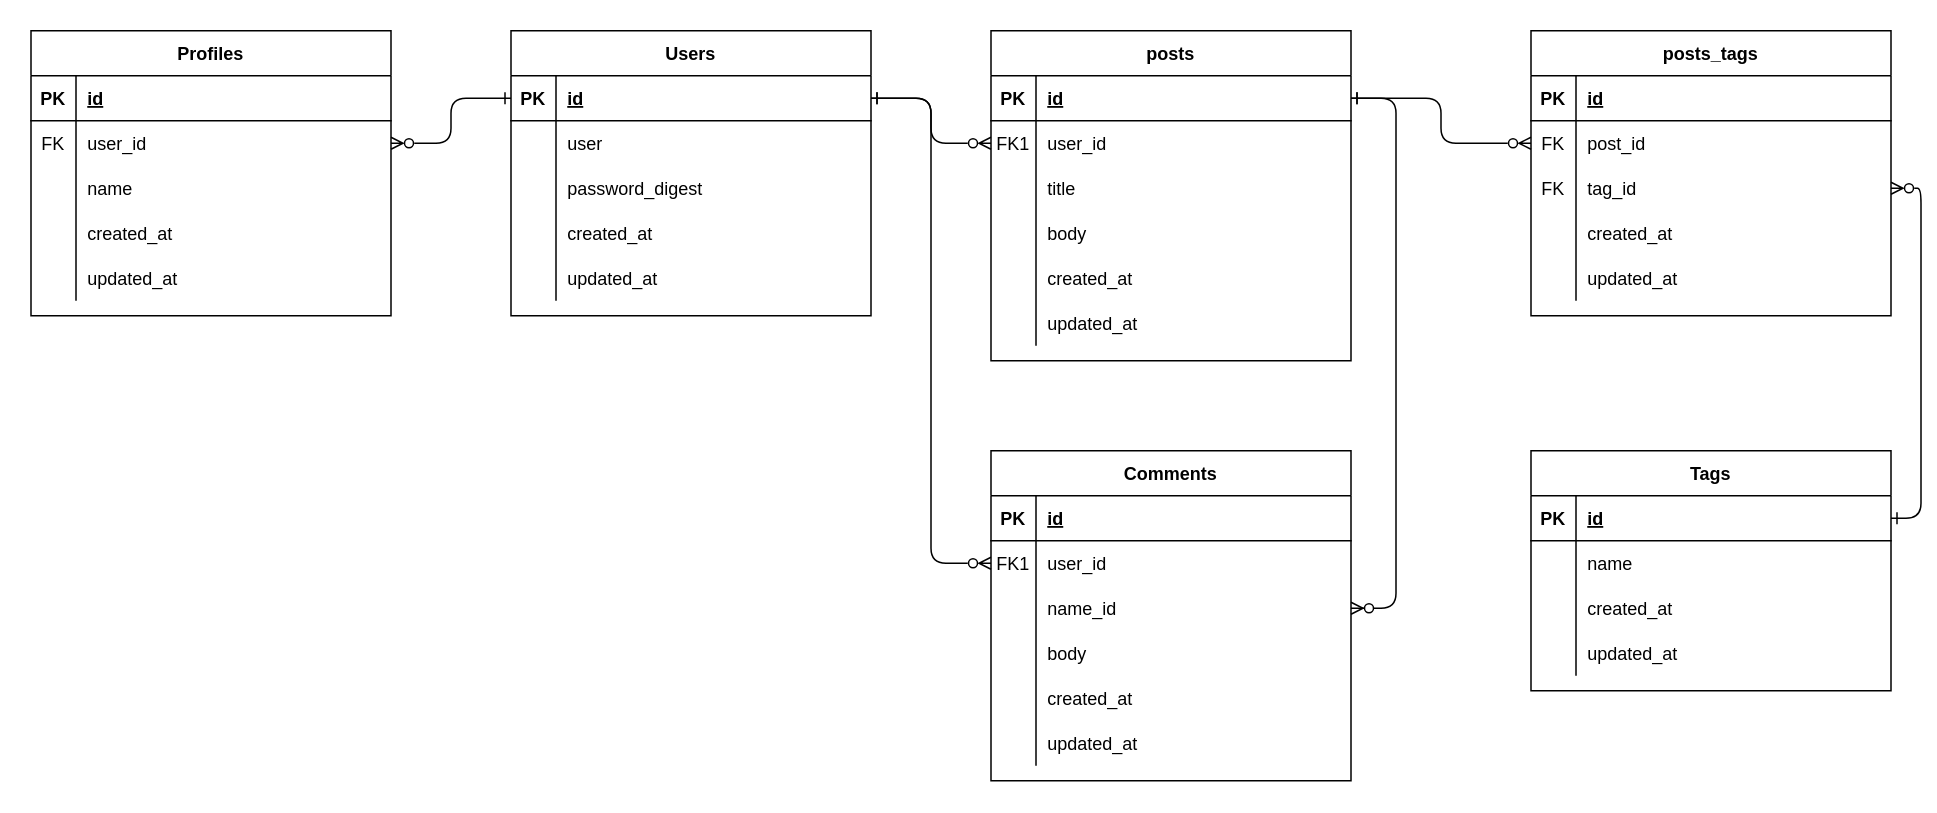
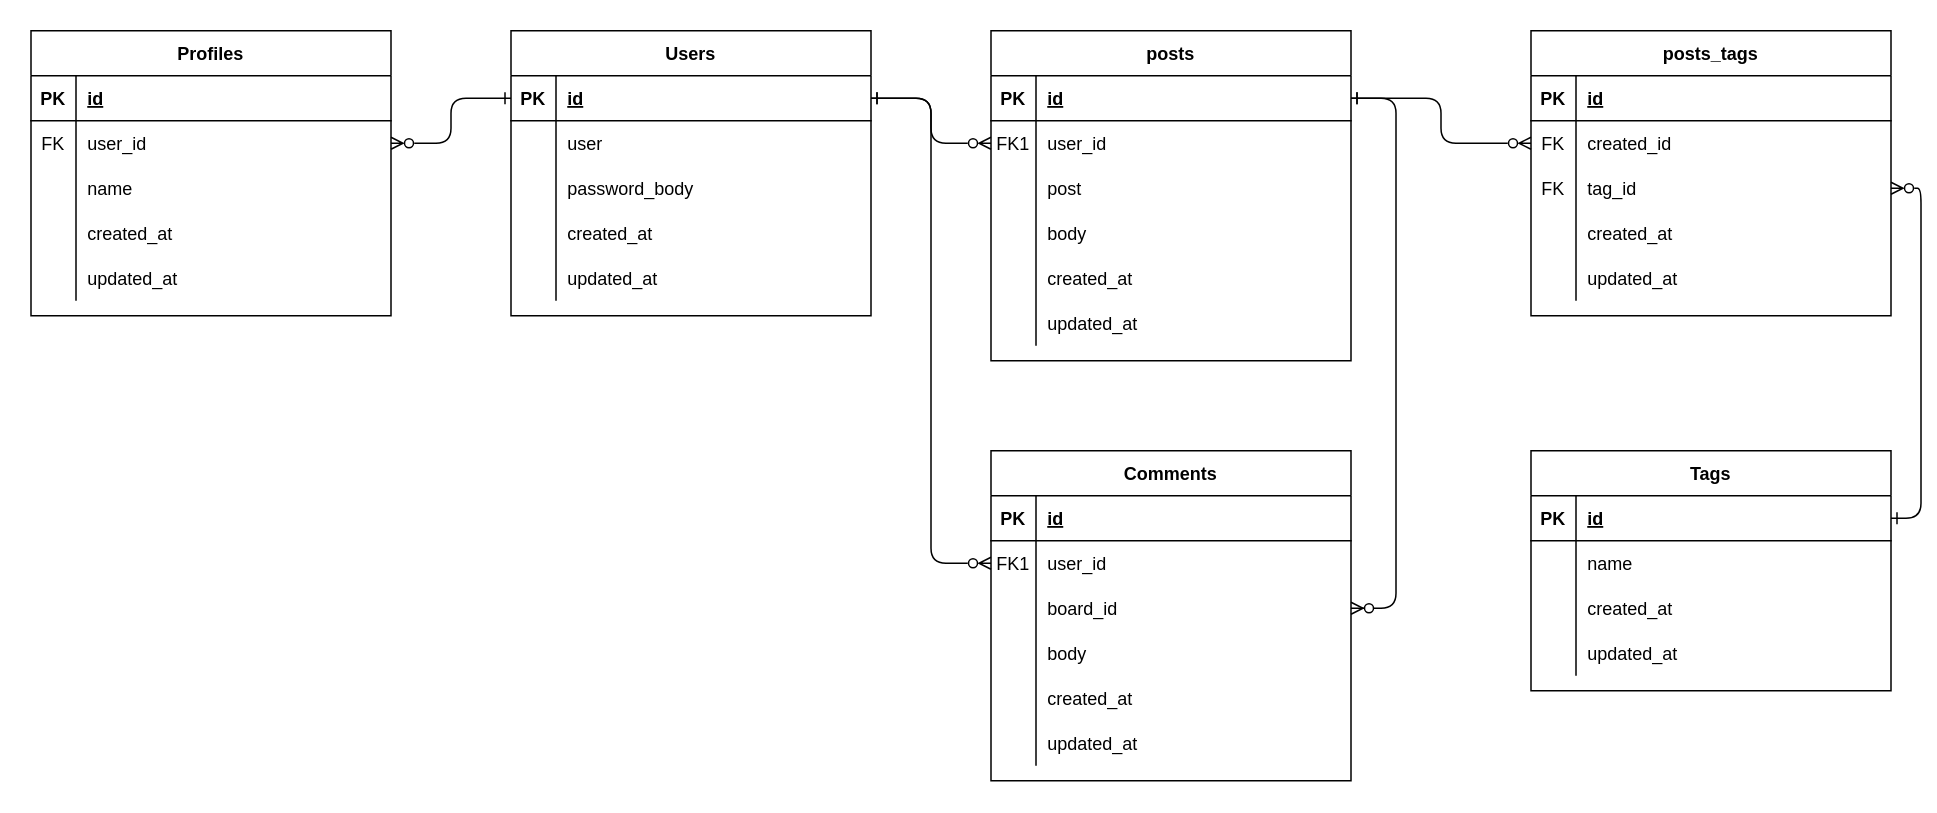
node "post_id": label "post_id" -> "created_id"
node "password_digest": label "password_digest" -> "password_body"
node "title": label "title" -> "post"
node "name_id": label "name_id" -> "board_id"
